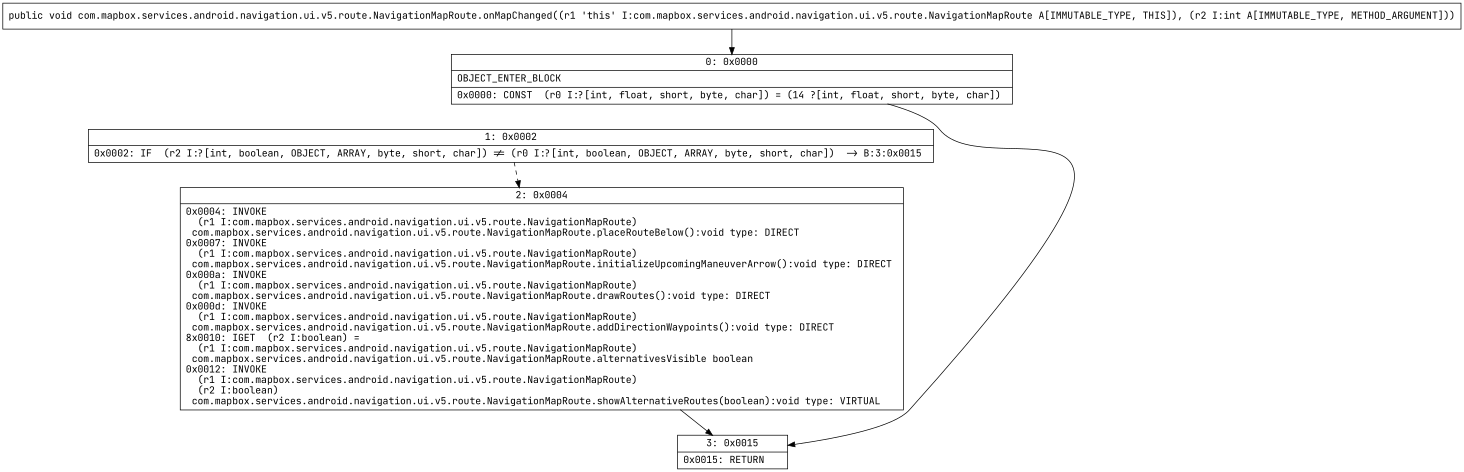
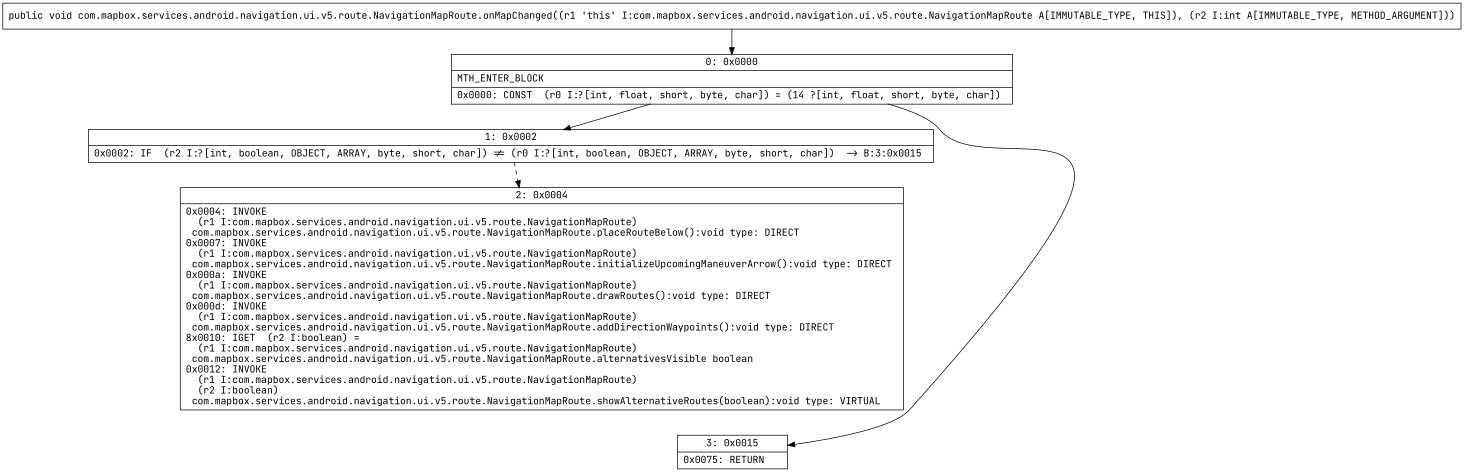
node "0: 0x0000": text "OBJECT_ENTER_BLOCK" -> "MTH_ENTER_BLOCK"
edge "0: 0x0000" -> "1: 0x0002": added
edge "2: 0x0004" -> "3: 0x0015": removed
node "3: 0x0015": text "0x0015: RETURN" -> "0x0075: RETURN"
